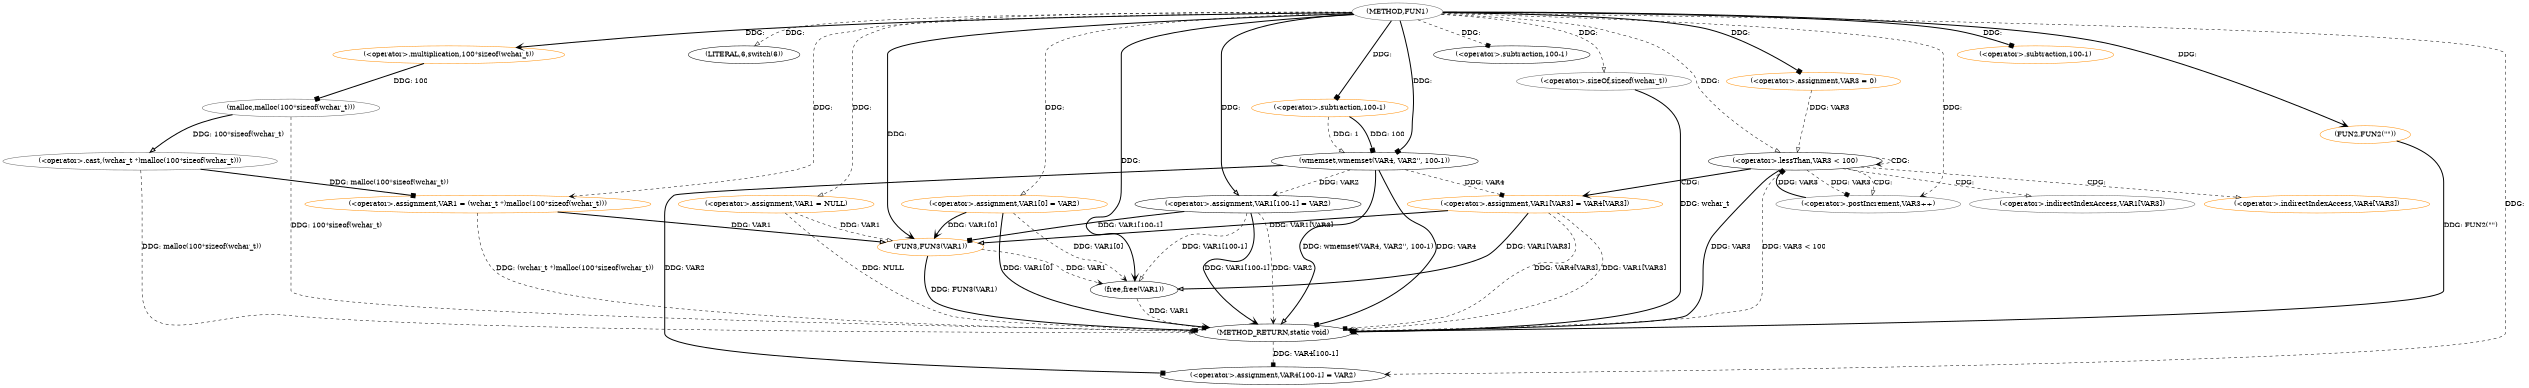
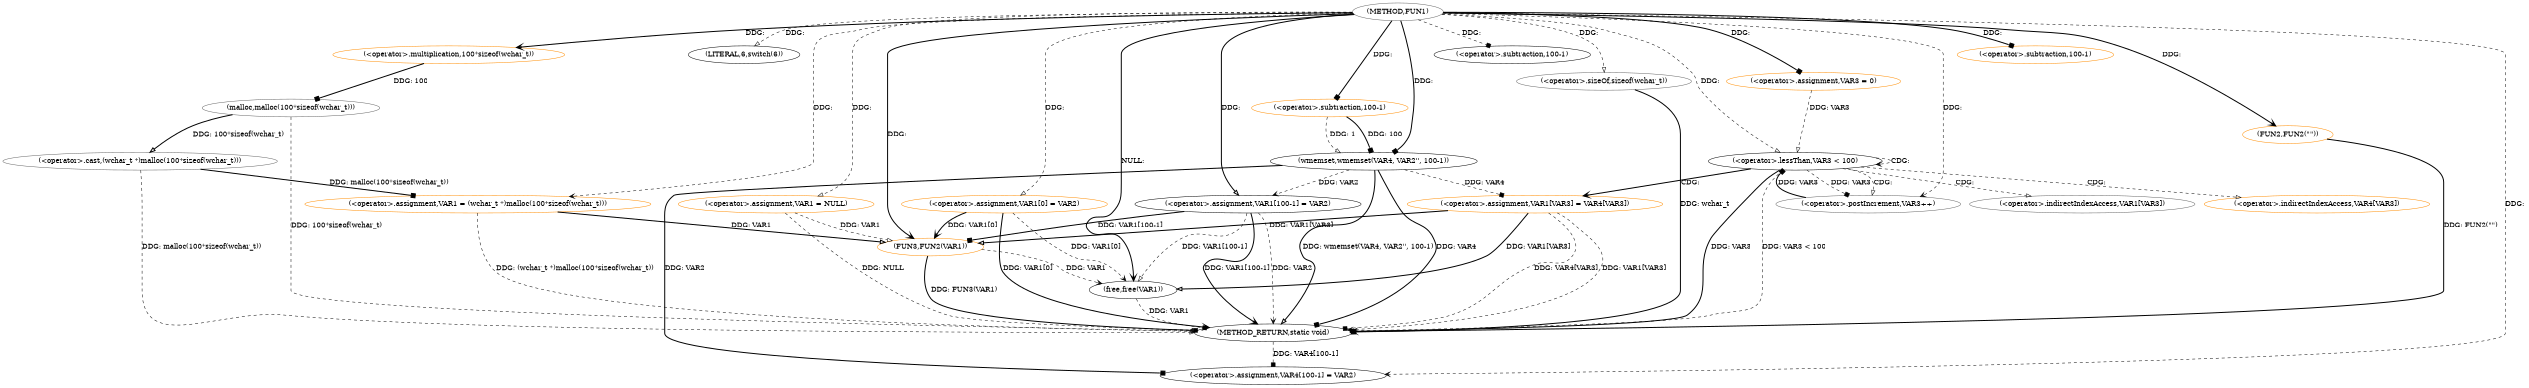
edge "(METHOD,FUN1)" -> "(free,free(VAR1))": label "DDG: " -> "NULL: "
node "(FUN3,FUN3(VAR1))": label "(FUN3,FUN3(VAR1))" -> "(FUN3,FUN2(VAR1))"
